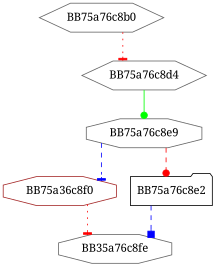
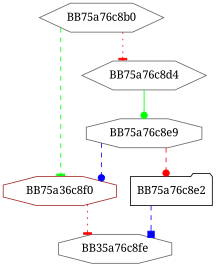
edge "BB75a76c8b0" -> "BB75a36c8f0": added
edge "BB75a76c8e9" -> "BB75a36c8f0": arrowhead tee -> dot
